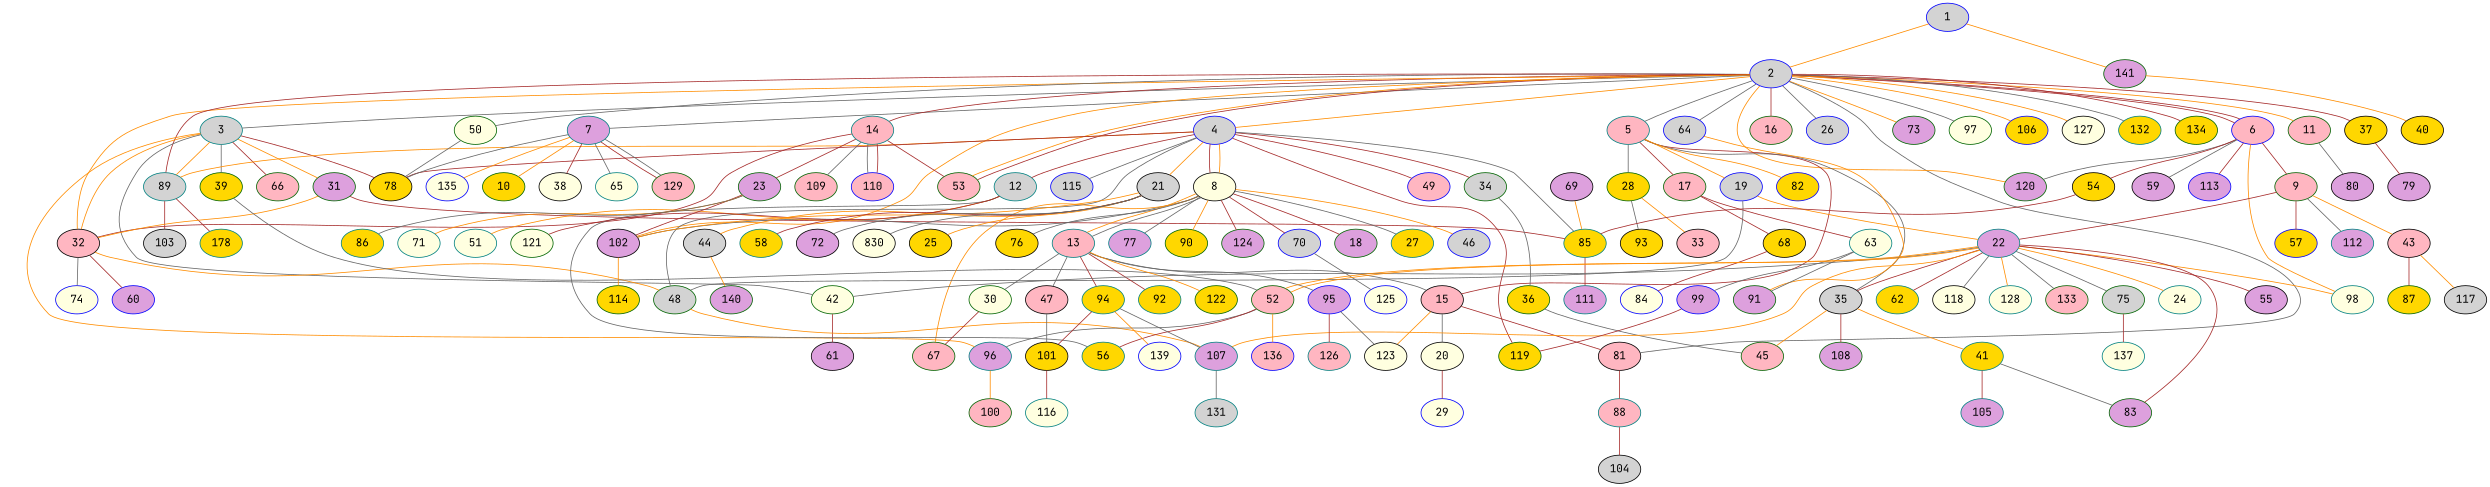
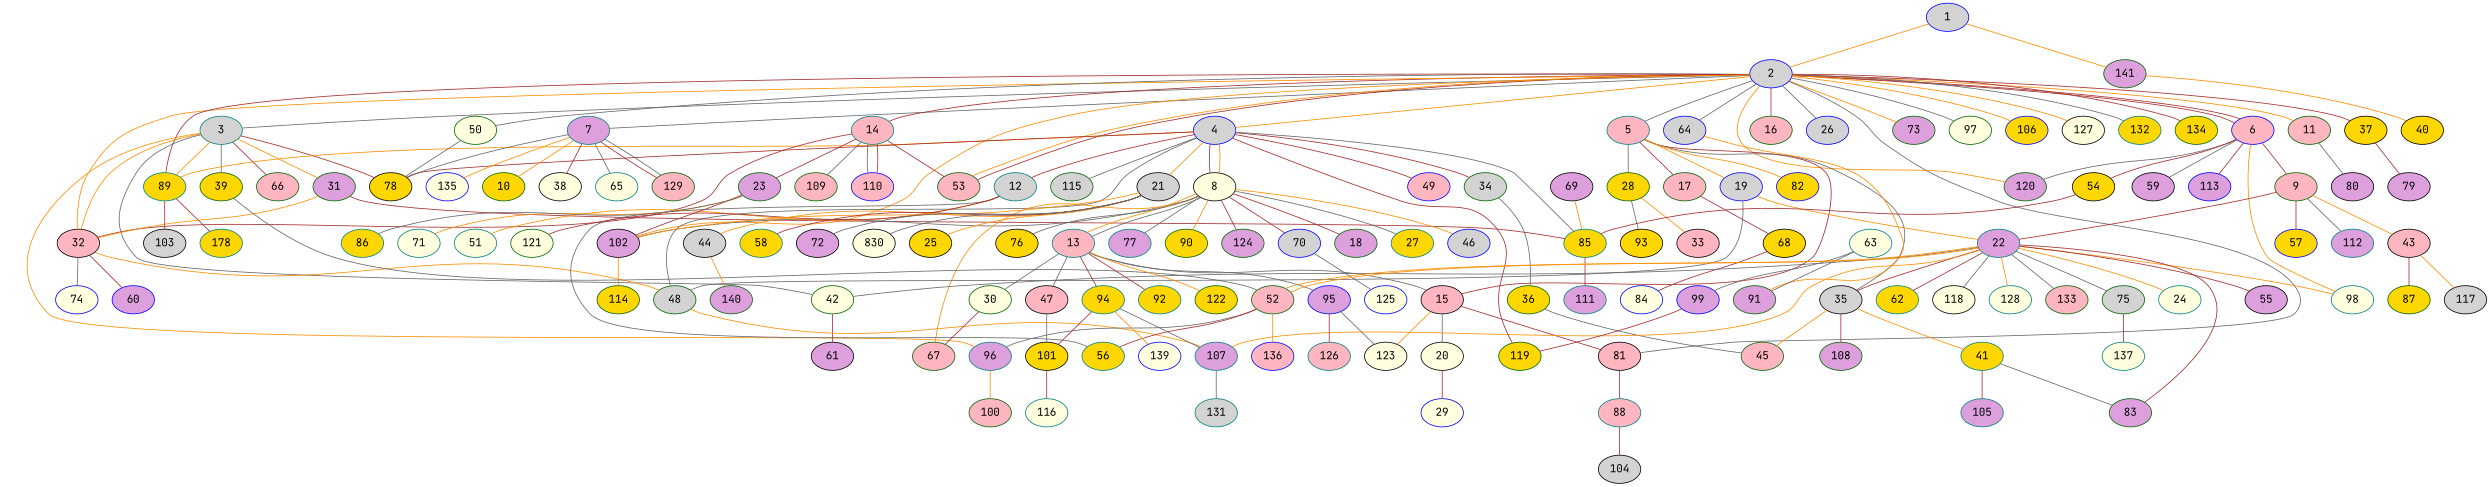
node "89": fillcolor lightgrey -> gold
node "115": color blue -> darkgreen
edge "17" -- "63": removed
